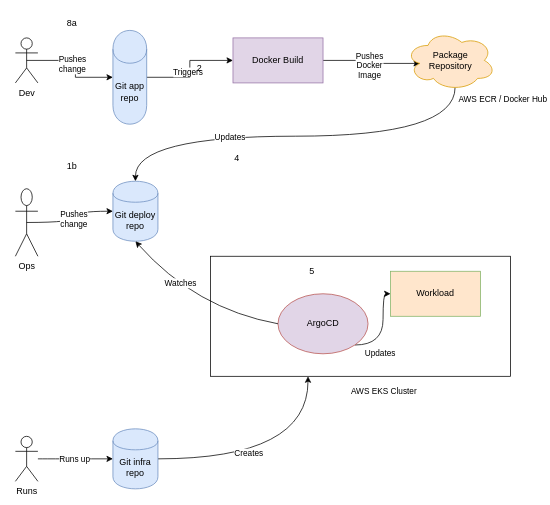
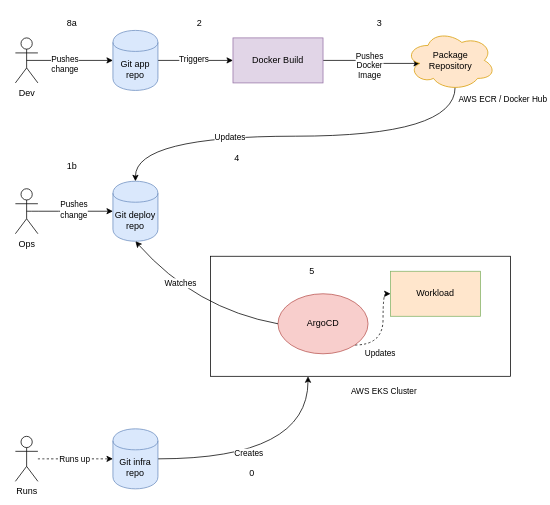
node "3": added
node "2": moved (199, 68) -> (199, 23)
node "Git app repo": size 34x94 -> 45x60
node "Ops": size 23x68 -> 23x45
node "ArgoCD": fillcolor #e1d5e7 -> #f8cecc
edge "ArgoCD" -> "Workload": style solid -> dashed
edge "Runs" -> "Git infra repo": style solid -> dashed
node "0": added
